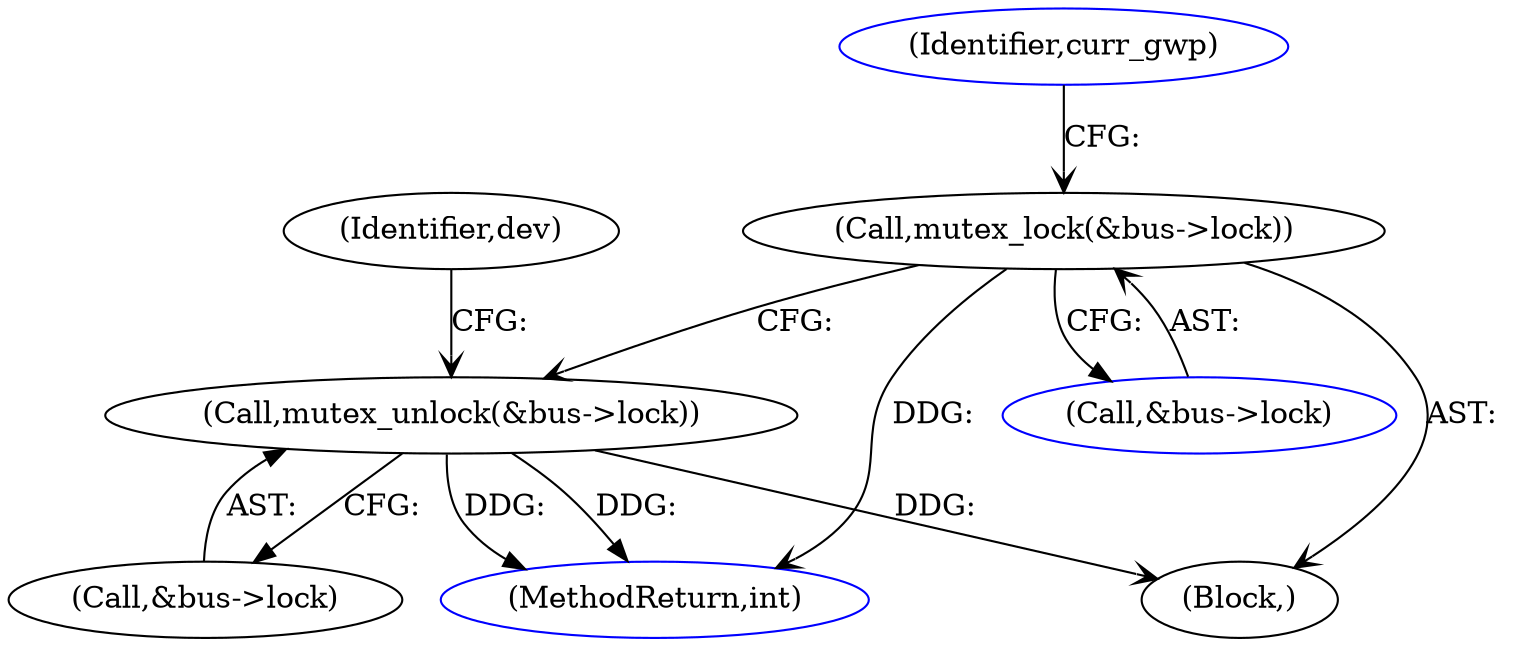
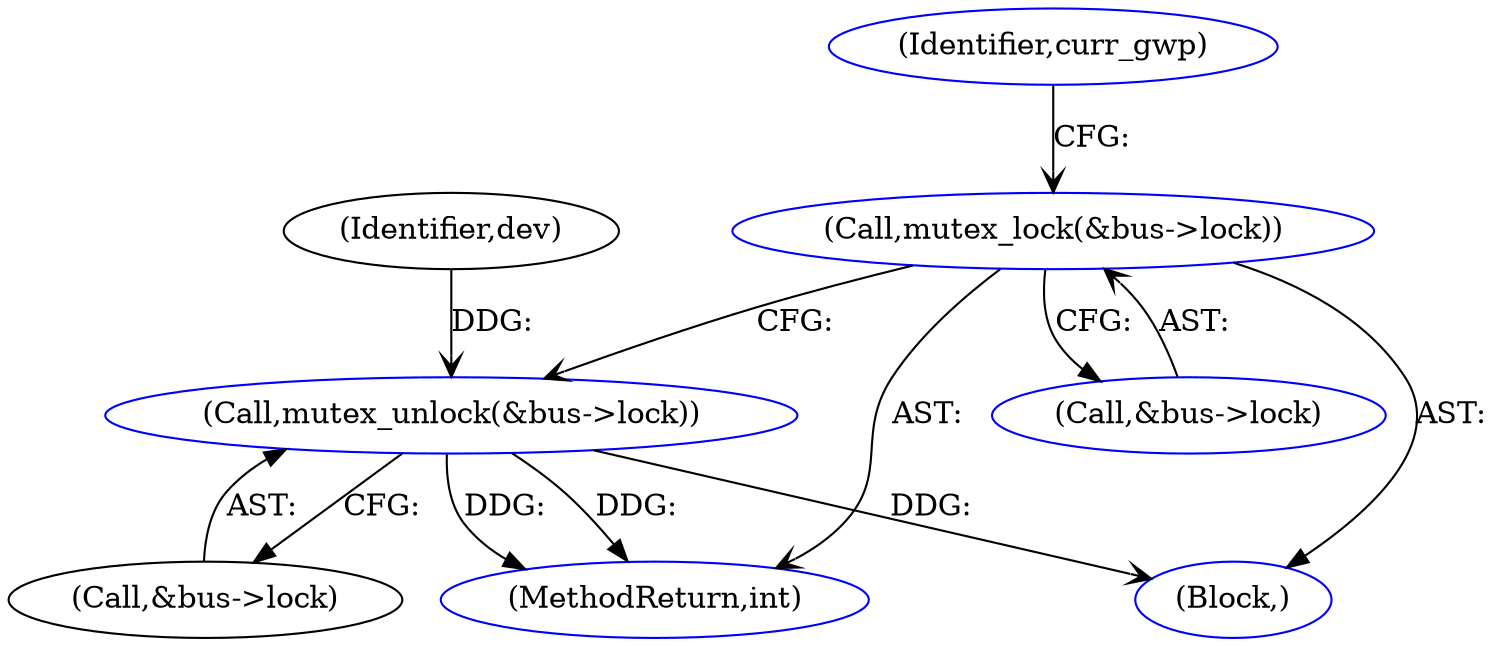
node "(Call,mutex_lock(&bus->lock))": color black -> blue
edge "(Identifier,dev)" -> "(Call,mutex_unlock(&bus->lock))": label "CFG: " -> "DDG: "
edge "(Call,mutex_lock(&bus->lock))" -> "(Block,)": arrowhead vee -> normal
node "(Call,mutex_unlock(&bus->lock))": color black -> blue
edge "(Call,mutex_lock(&bus->lock))" -> "(MethodReturn,int)": label "DDG: " -> "AST: "
node "(Block,)": color black -> blue
